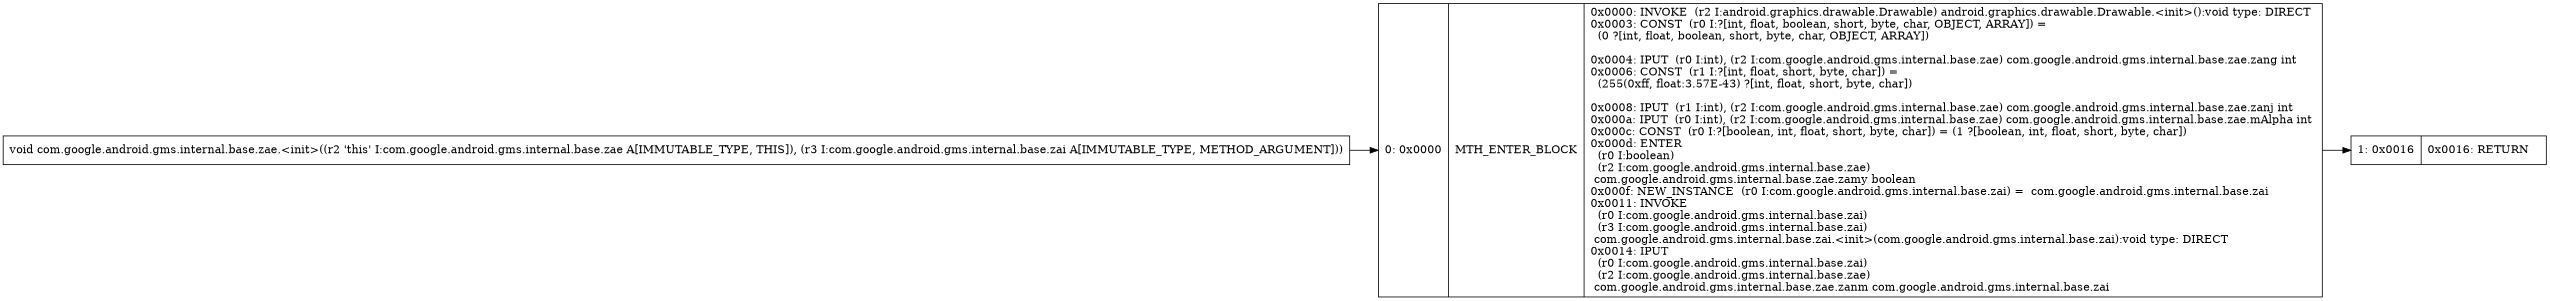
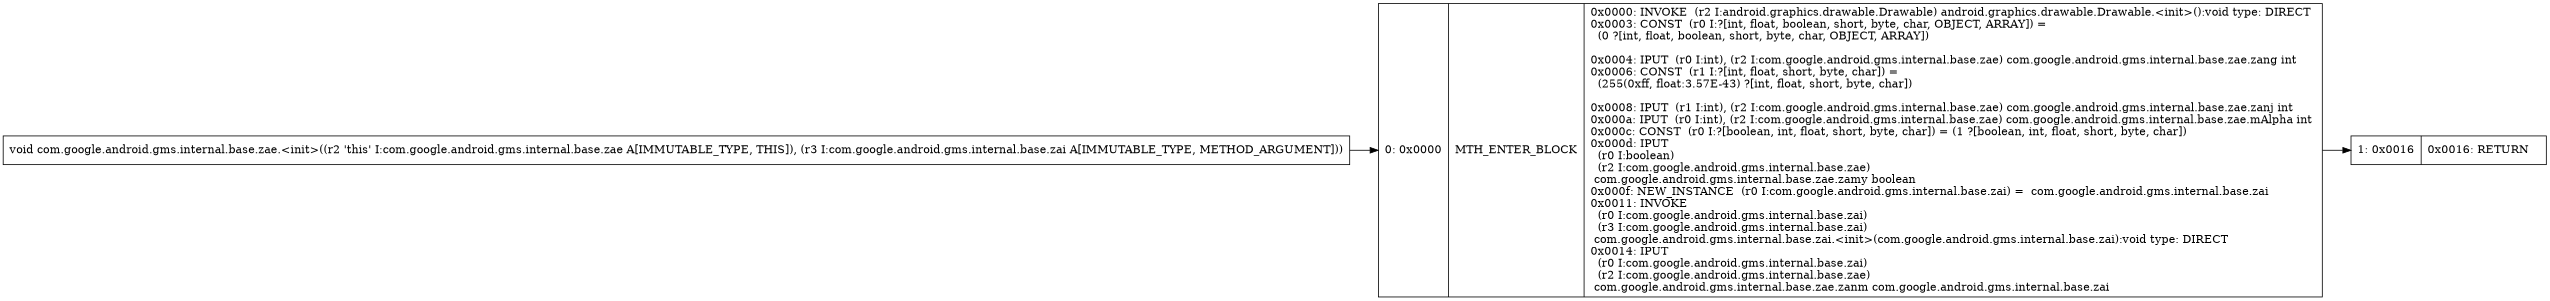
node "0: 0x0000": text "0x000d: ENTER" -> "0x000d: IPUT"
